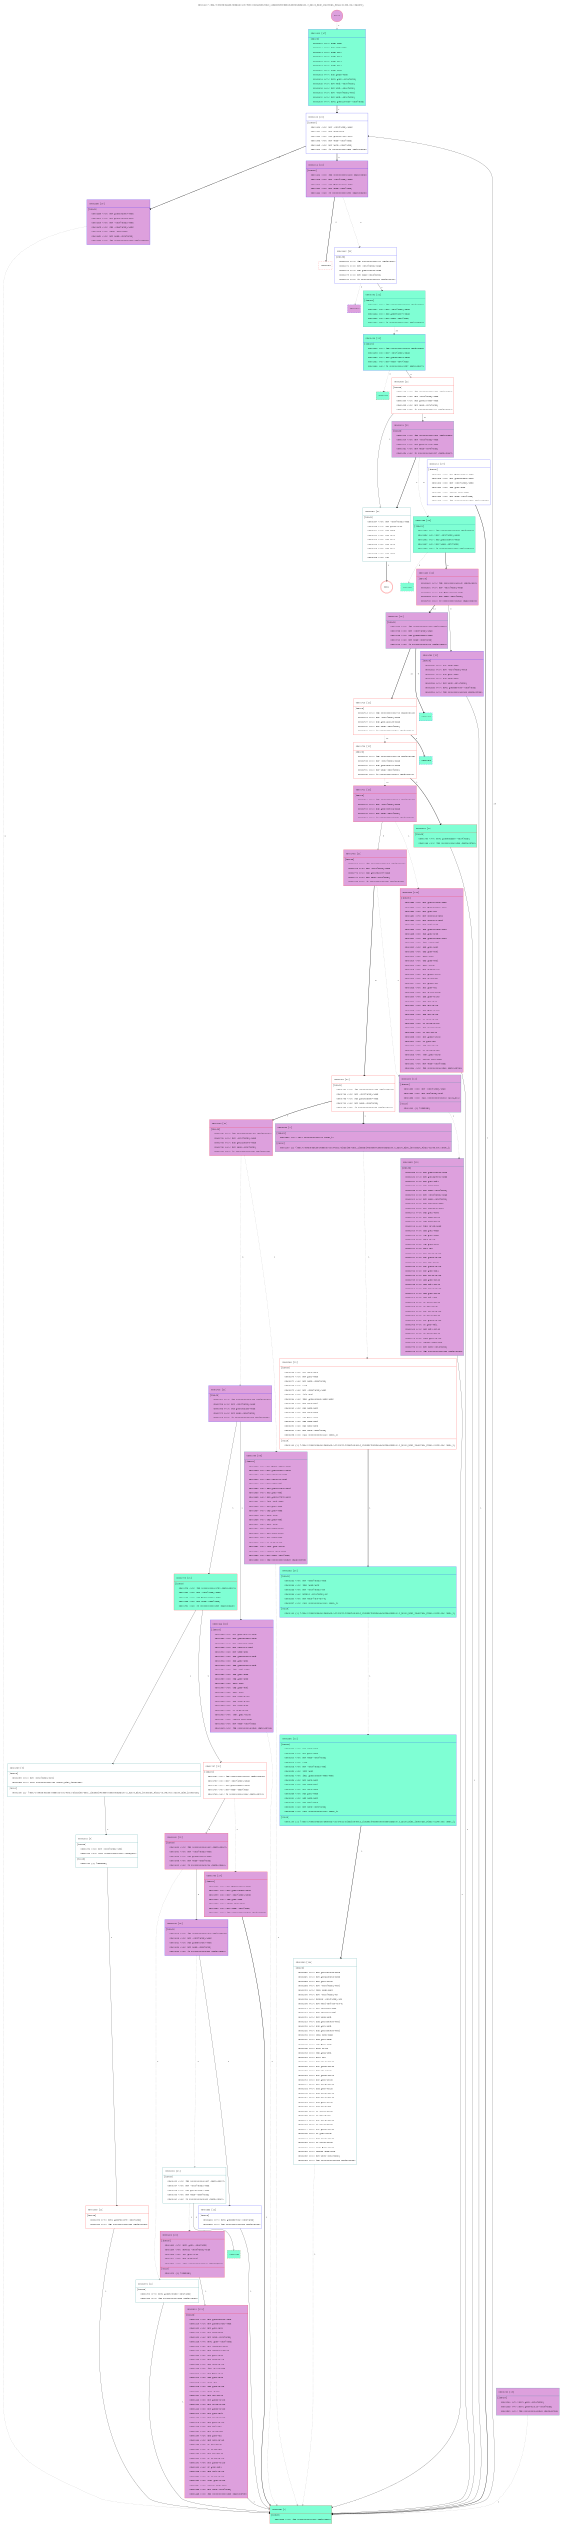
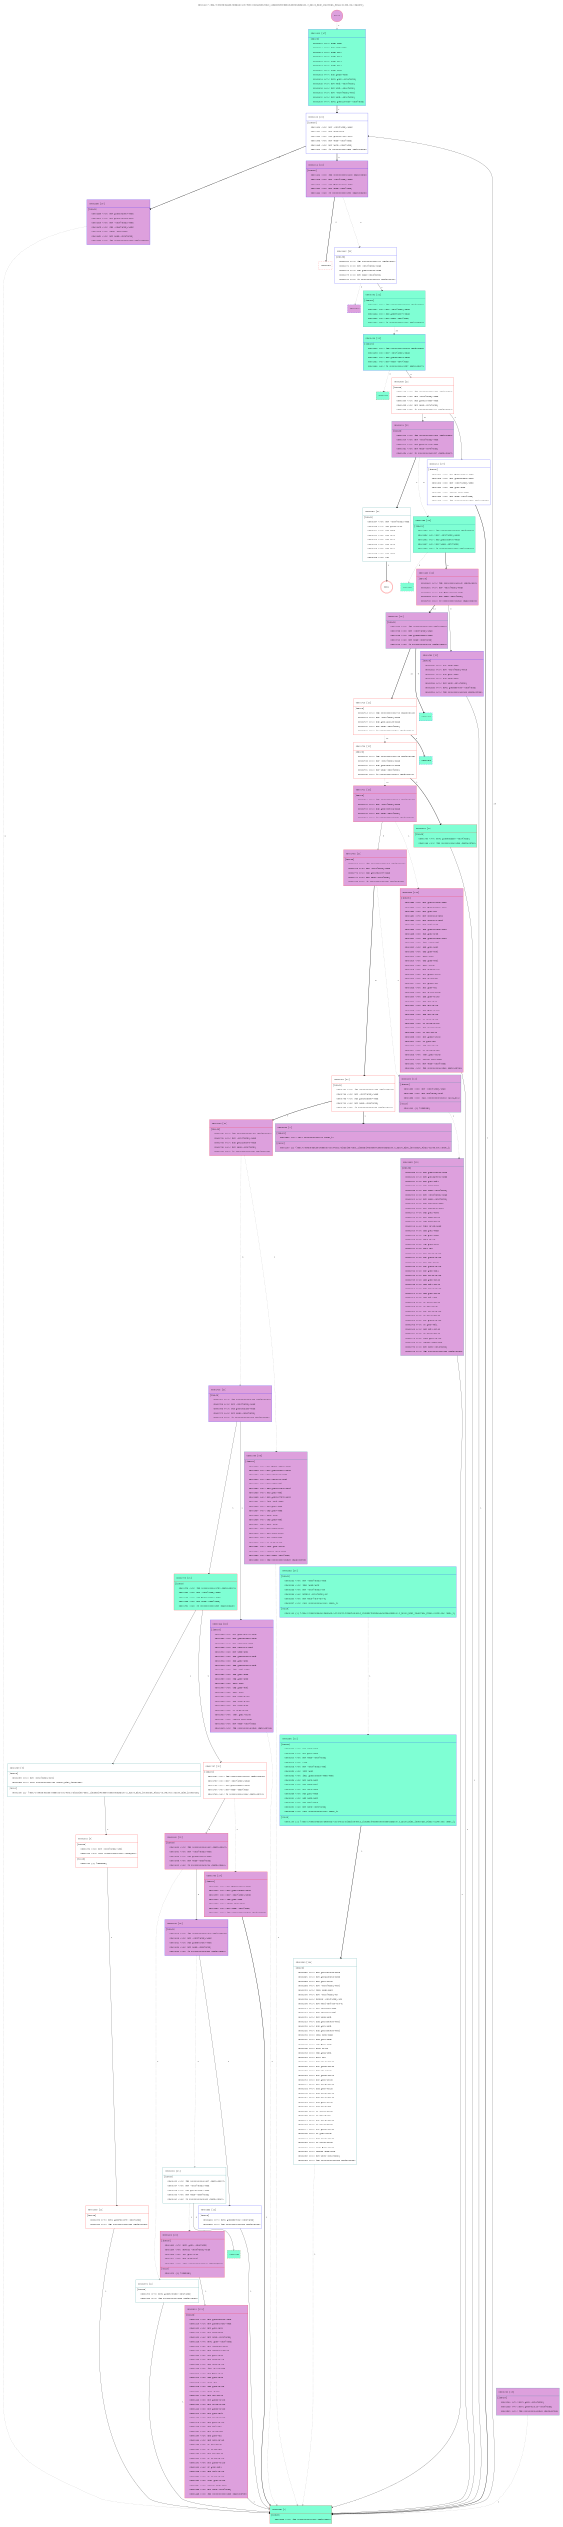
edge "0x4016ae [22]" -> "0x401d07 [21]": now "0x4016ae [22]" -> "0x401855 [27]"
node "0x401b6e [52]": removed
node "0x401cc2 [9]": color teal -> red
